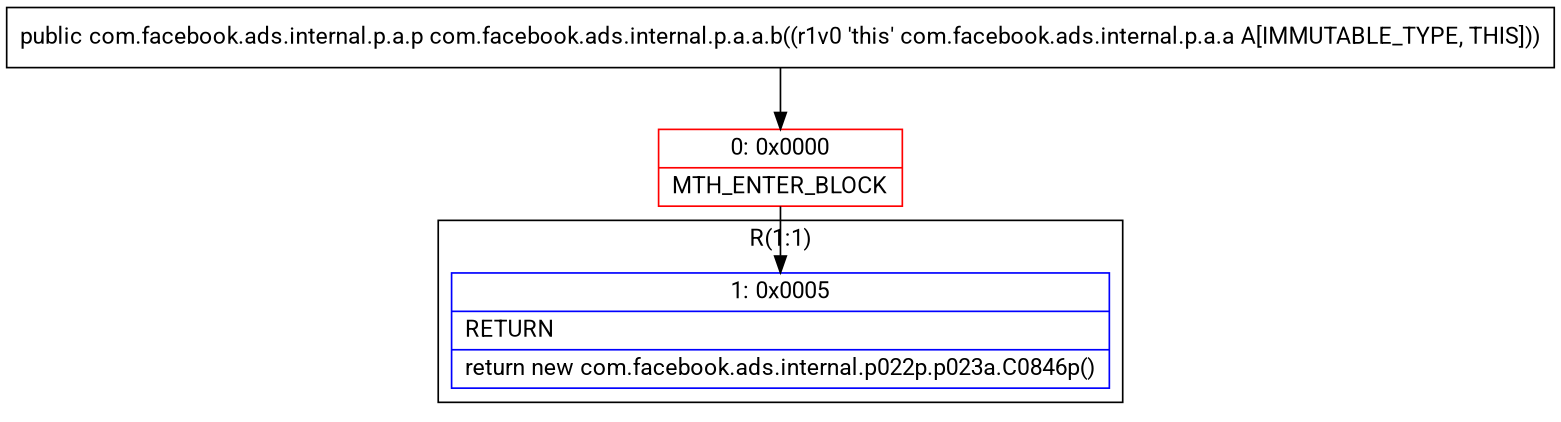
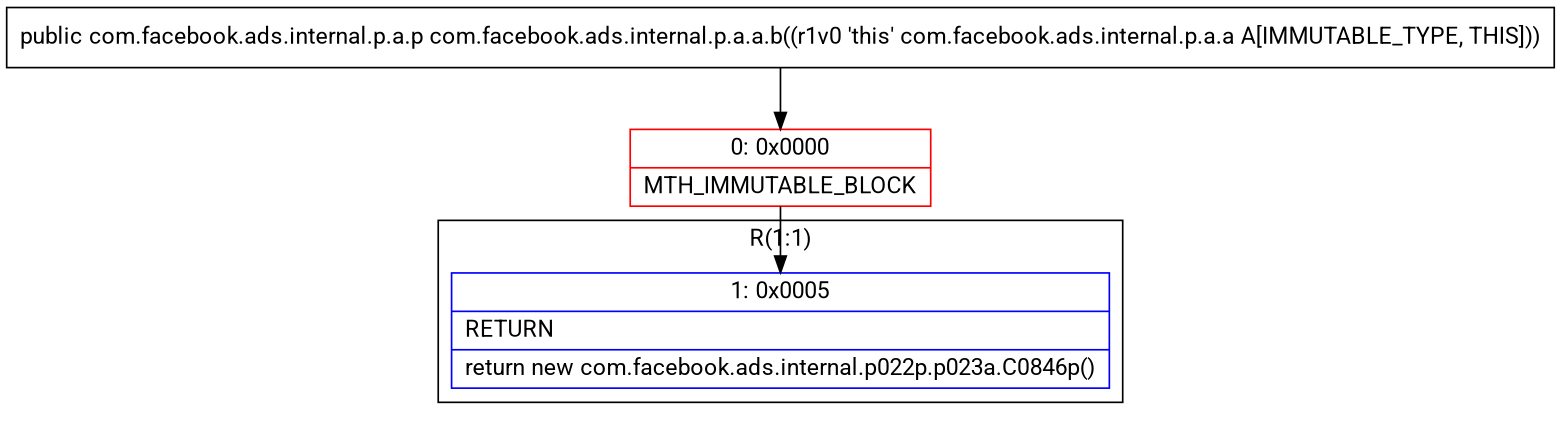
node "0: 0x0000": text "MTH_ENTER_BLOCK" -> "MTH_IMMUTABLE_BLOCK"
